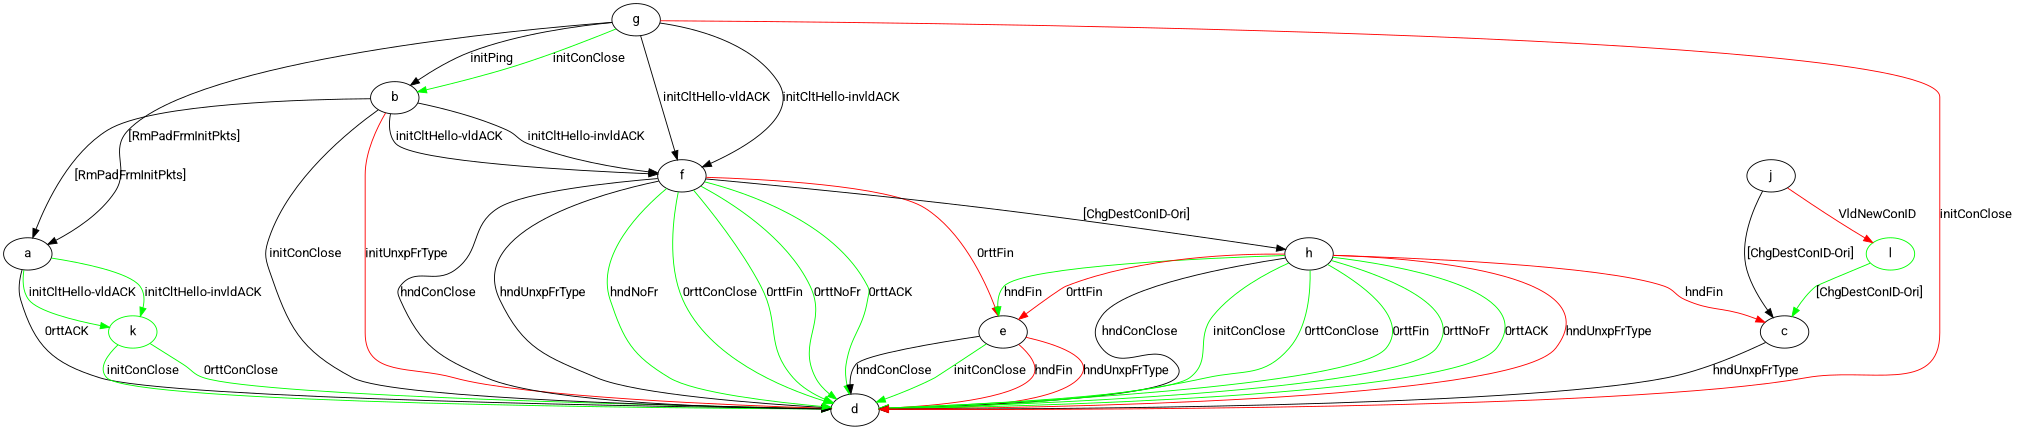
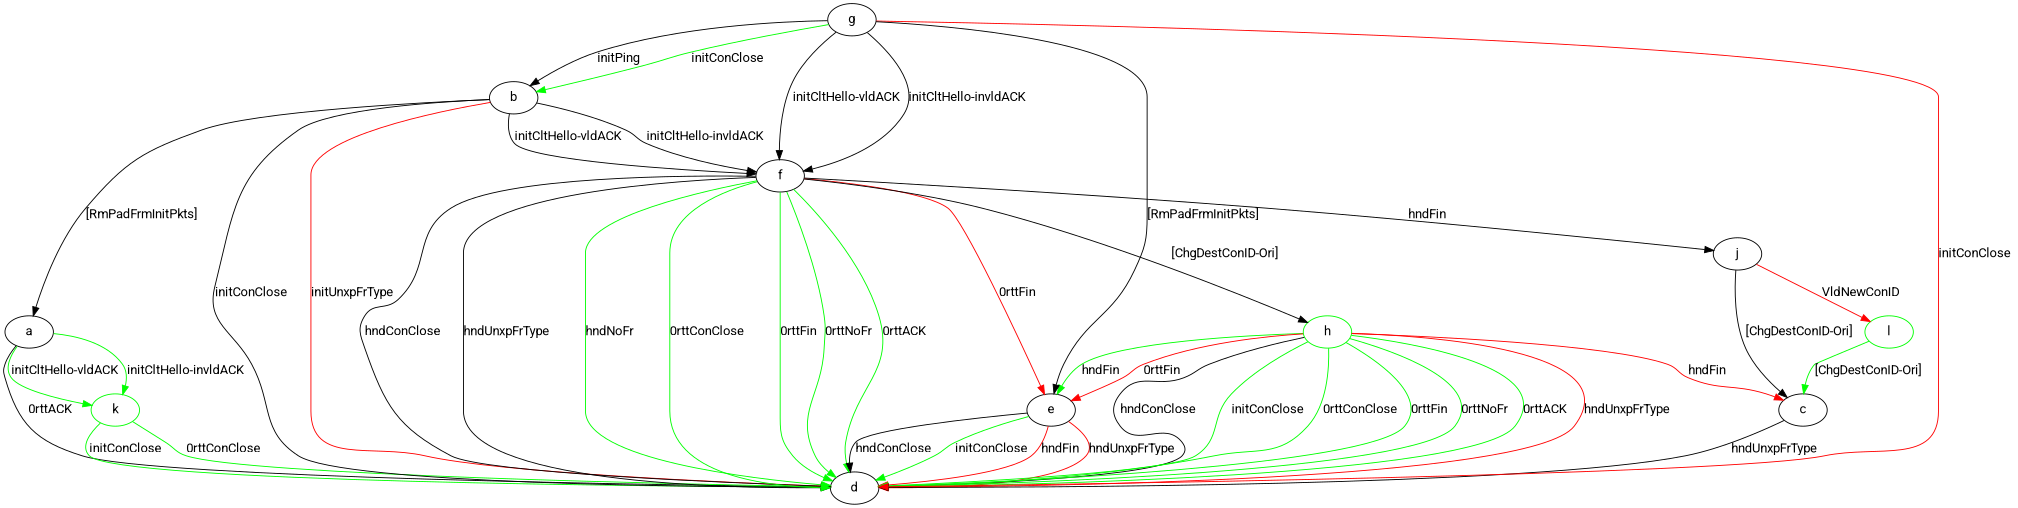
edge "g" -> "a": now "g" -> "e"
edge "f" -> "j": added, label "hndFin"
node "h": color black -> green
